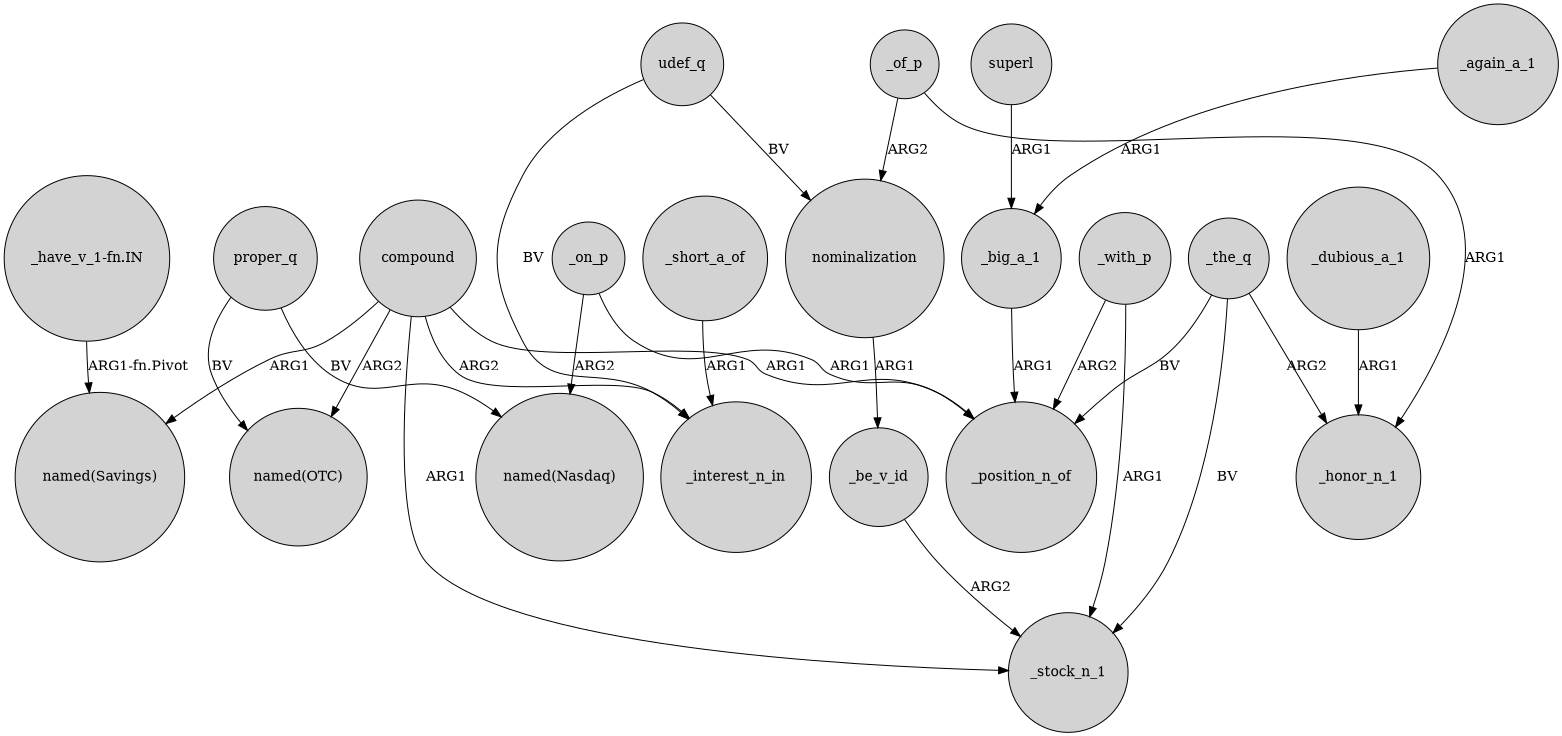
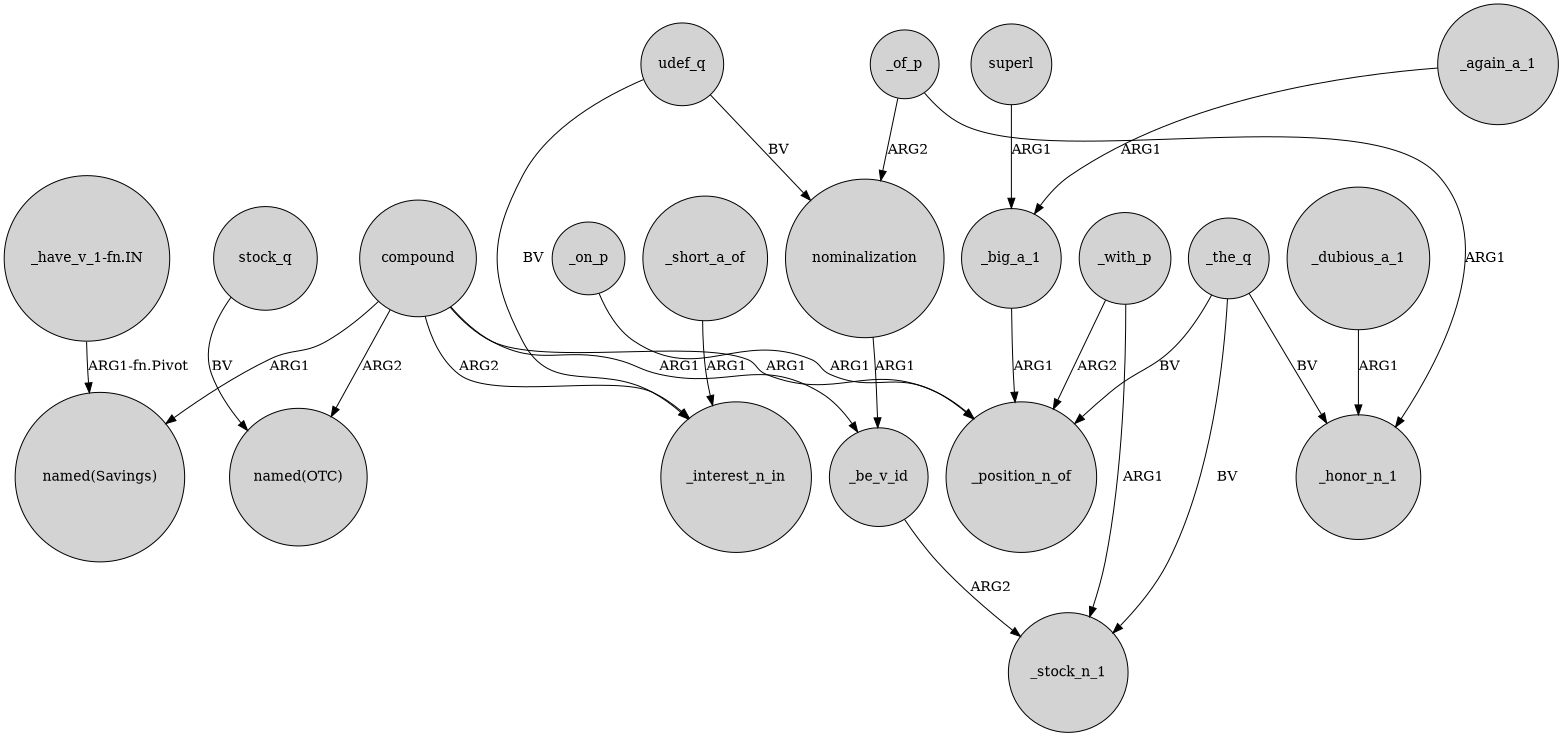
node "proper_q": label "proper_q" -> "stock_q"
edge "_the_q" -> "_honor_n_1": label "ARG2" -> "BV"
node "named(Nasdaq)": removed
edge "compound" -> "_stock_n_1": now "compound" -> "_be_v_id"
